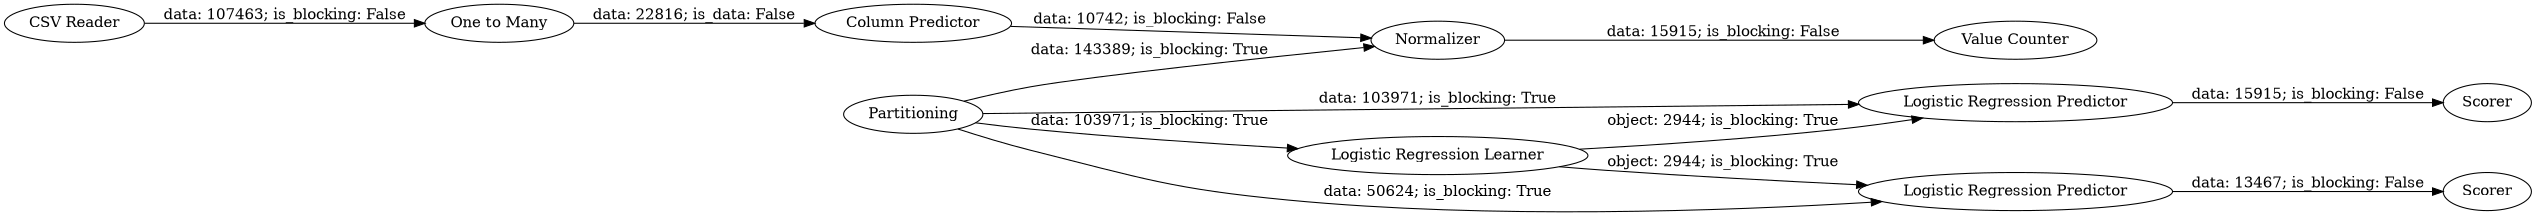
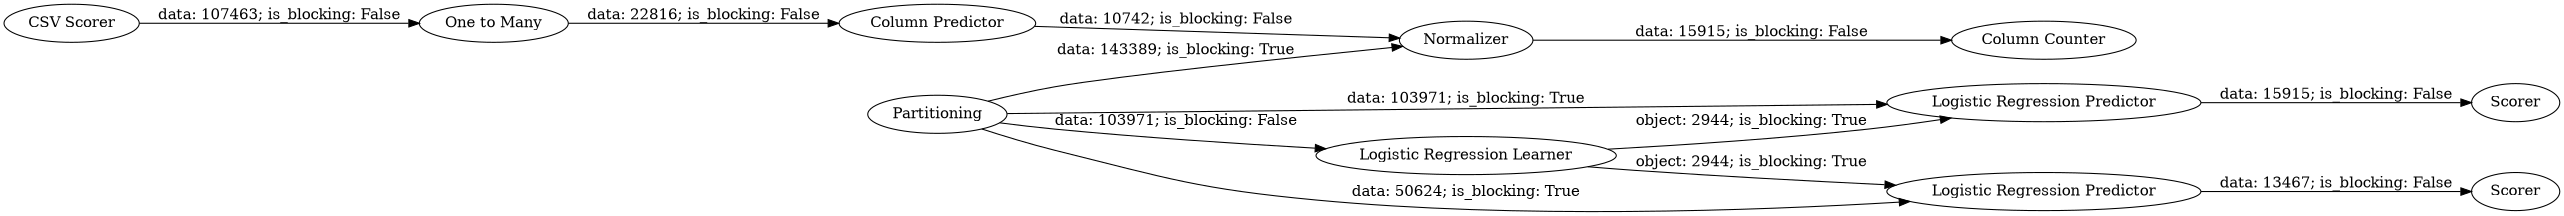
edge "One to Many" -> "Column Predictor": label "data: 22816; is_data: False" -> "data: 22816; is_blocking: False"
node "CSV Reader": label "CSV Reader" -> "CSV Scorer"
node "Value Counter": label "Value Counter" -> "Column Counter"
edge "Partitioning" -> "Logistic Regression Learner": label "data: 103971; is_blocking: True" -> "data: 103971; is_blocking: False"
